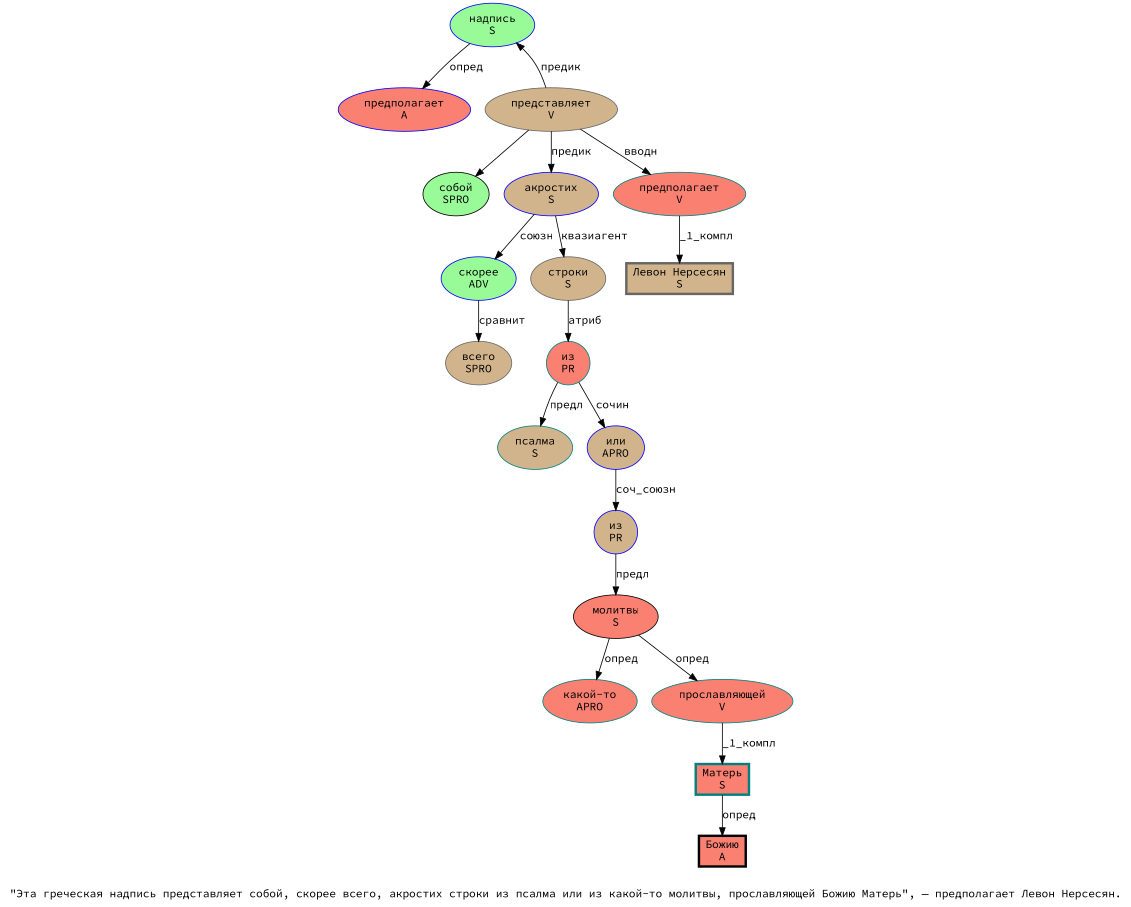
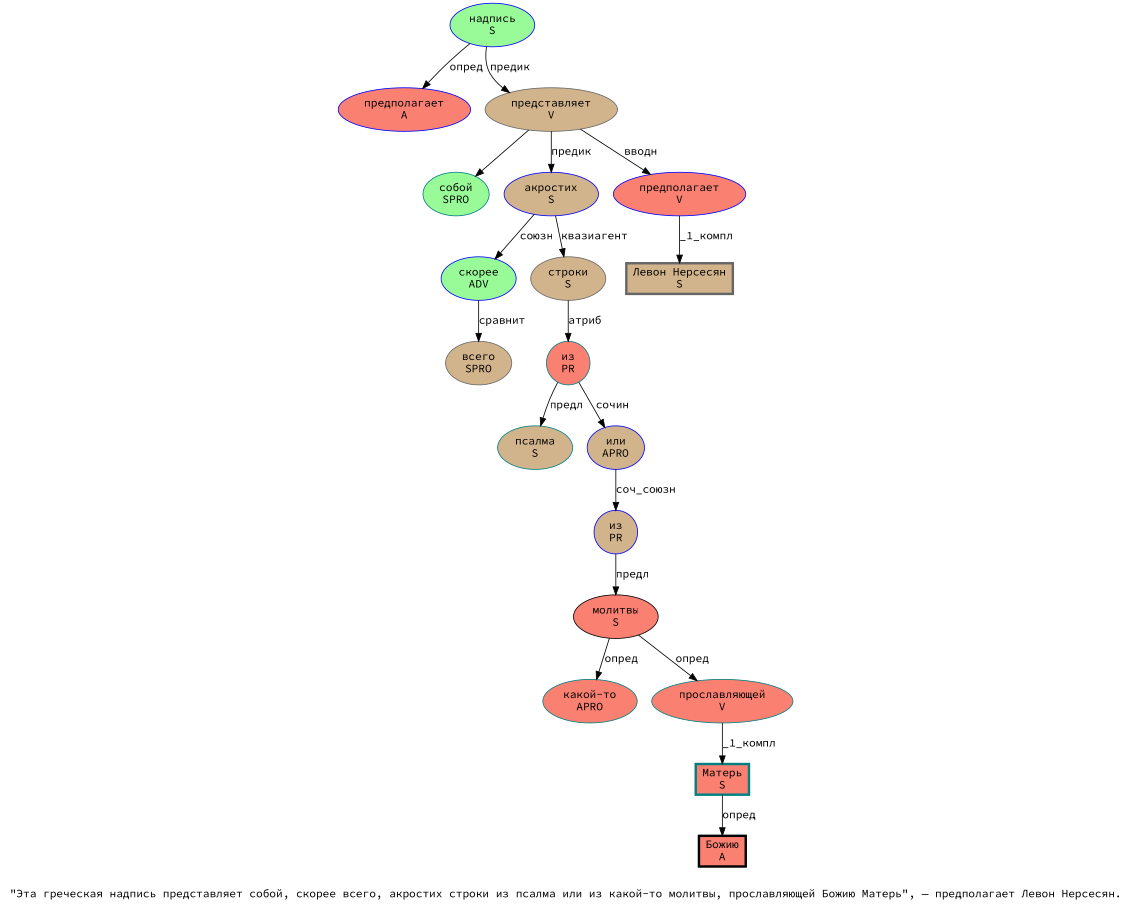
edge "представляет V" -> "надпись S": reversed
node "собой SPRO": color black -> teal
node "предполагает V": color teal -> blue
